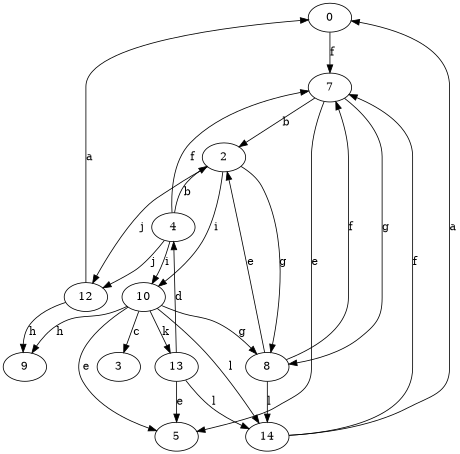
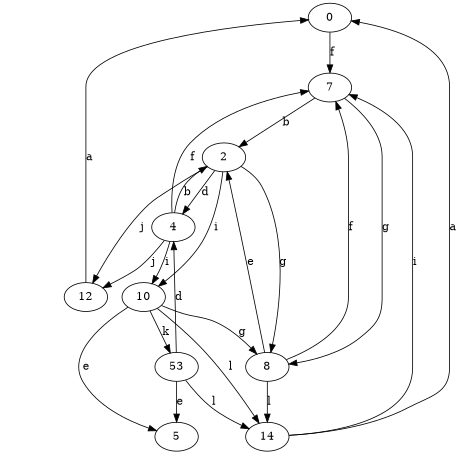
edge "2" -> "4": added, label "d"
edge "14" -> "7": label "f" -> "i"
edge "7" -> "5": removed, label "e"
node "9": removed
node "3": removed
node "13": label "13" -> "53"
